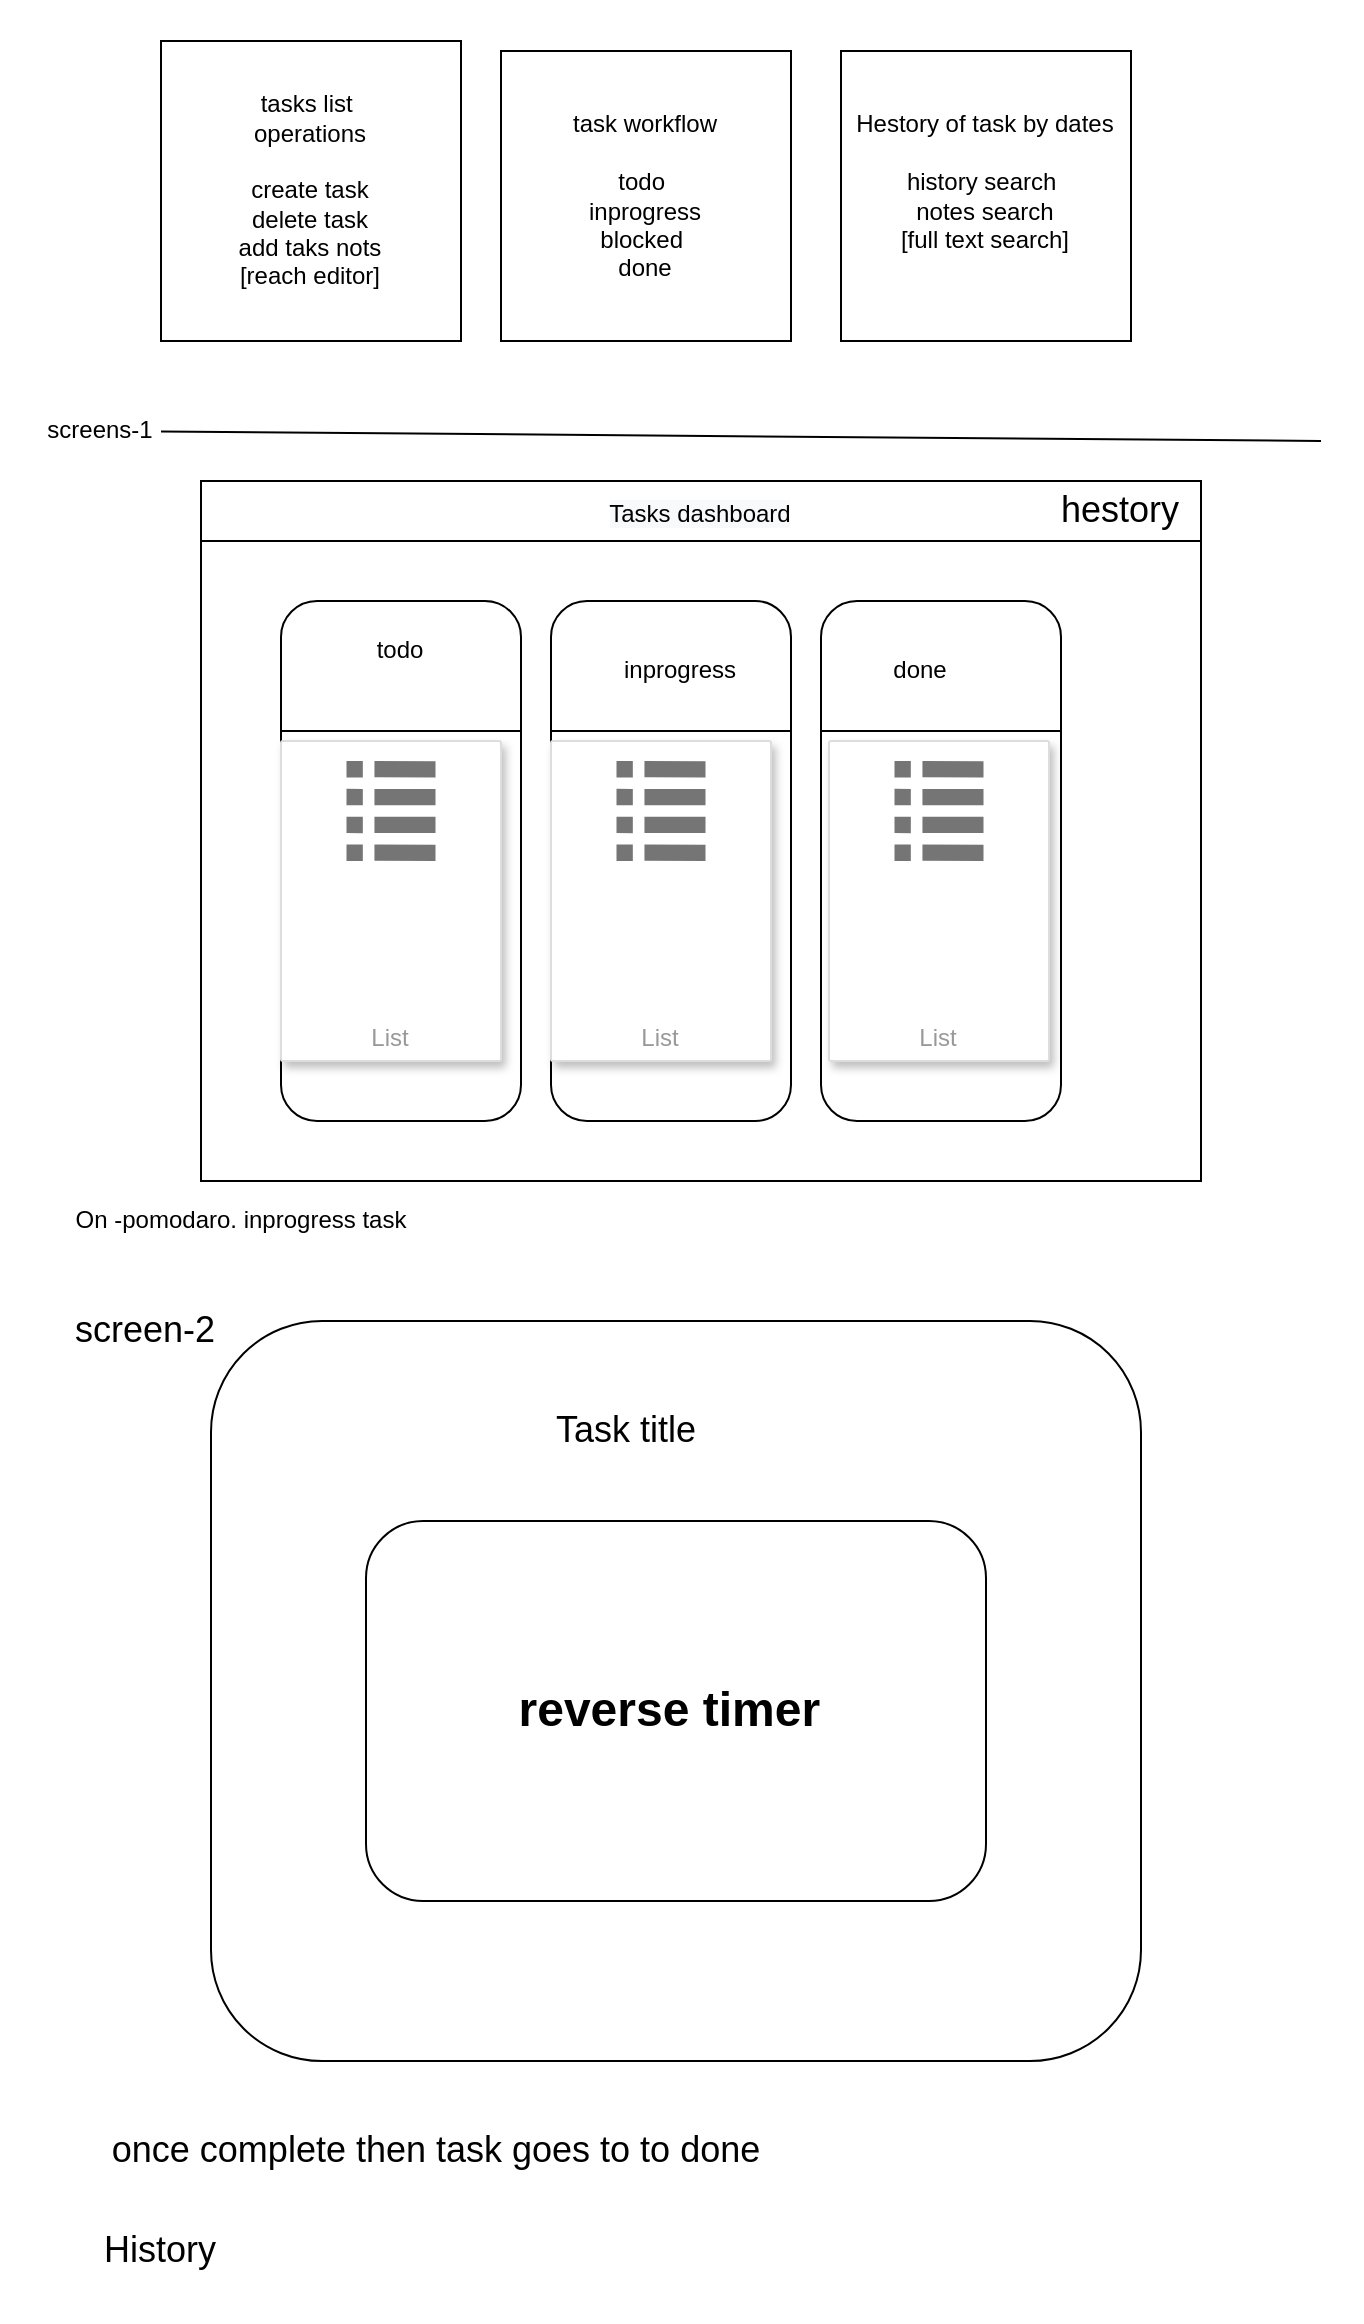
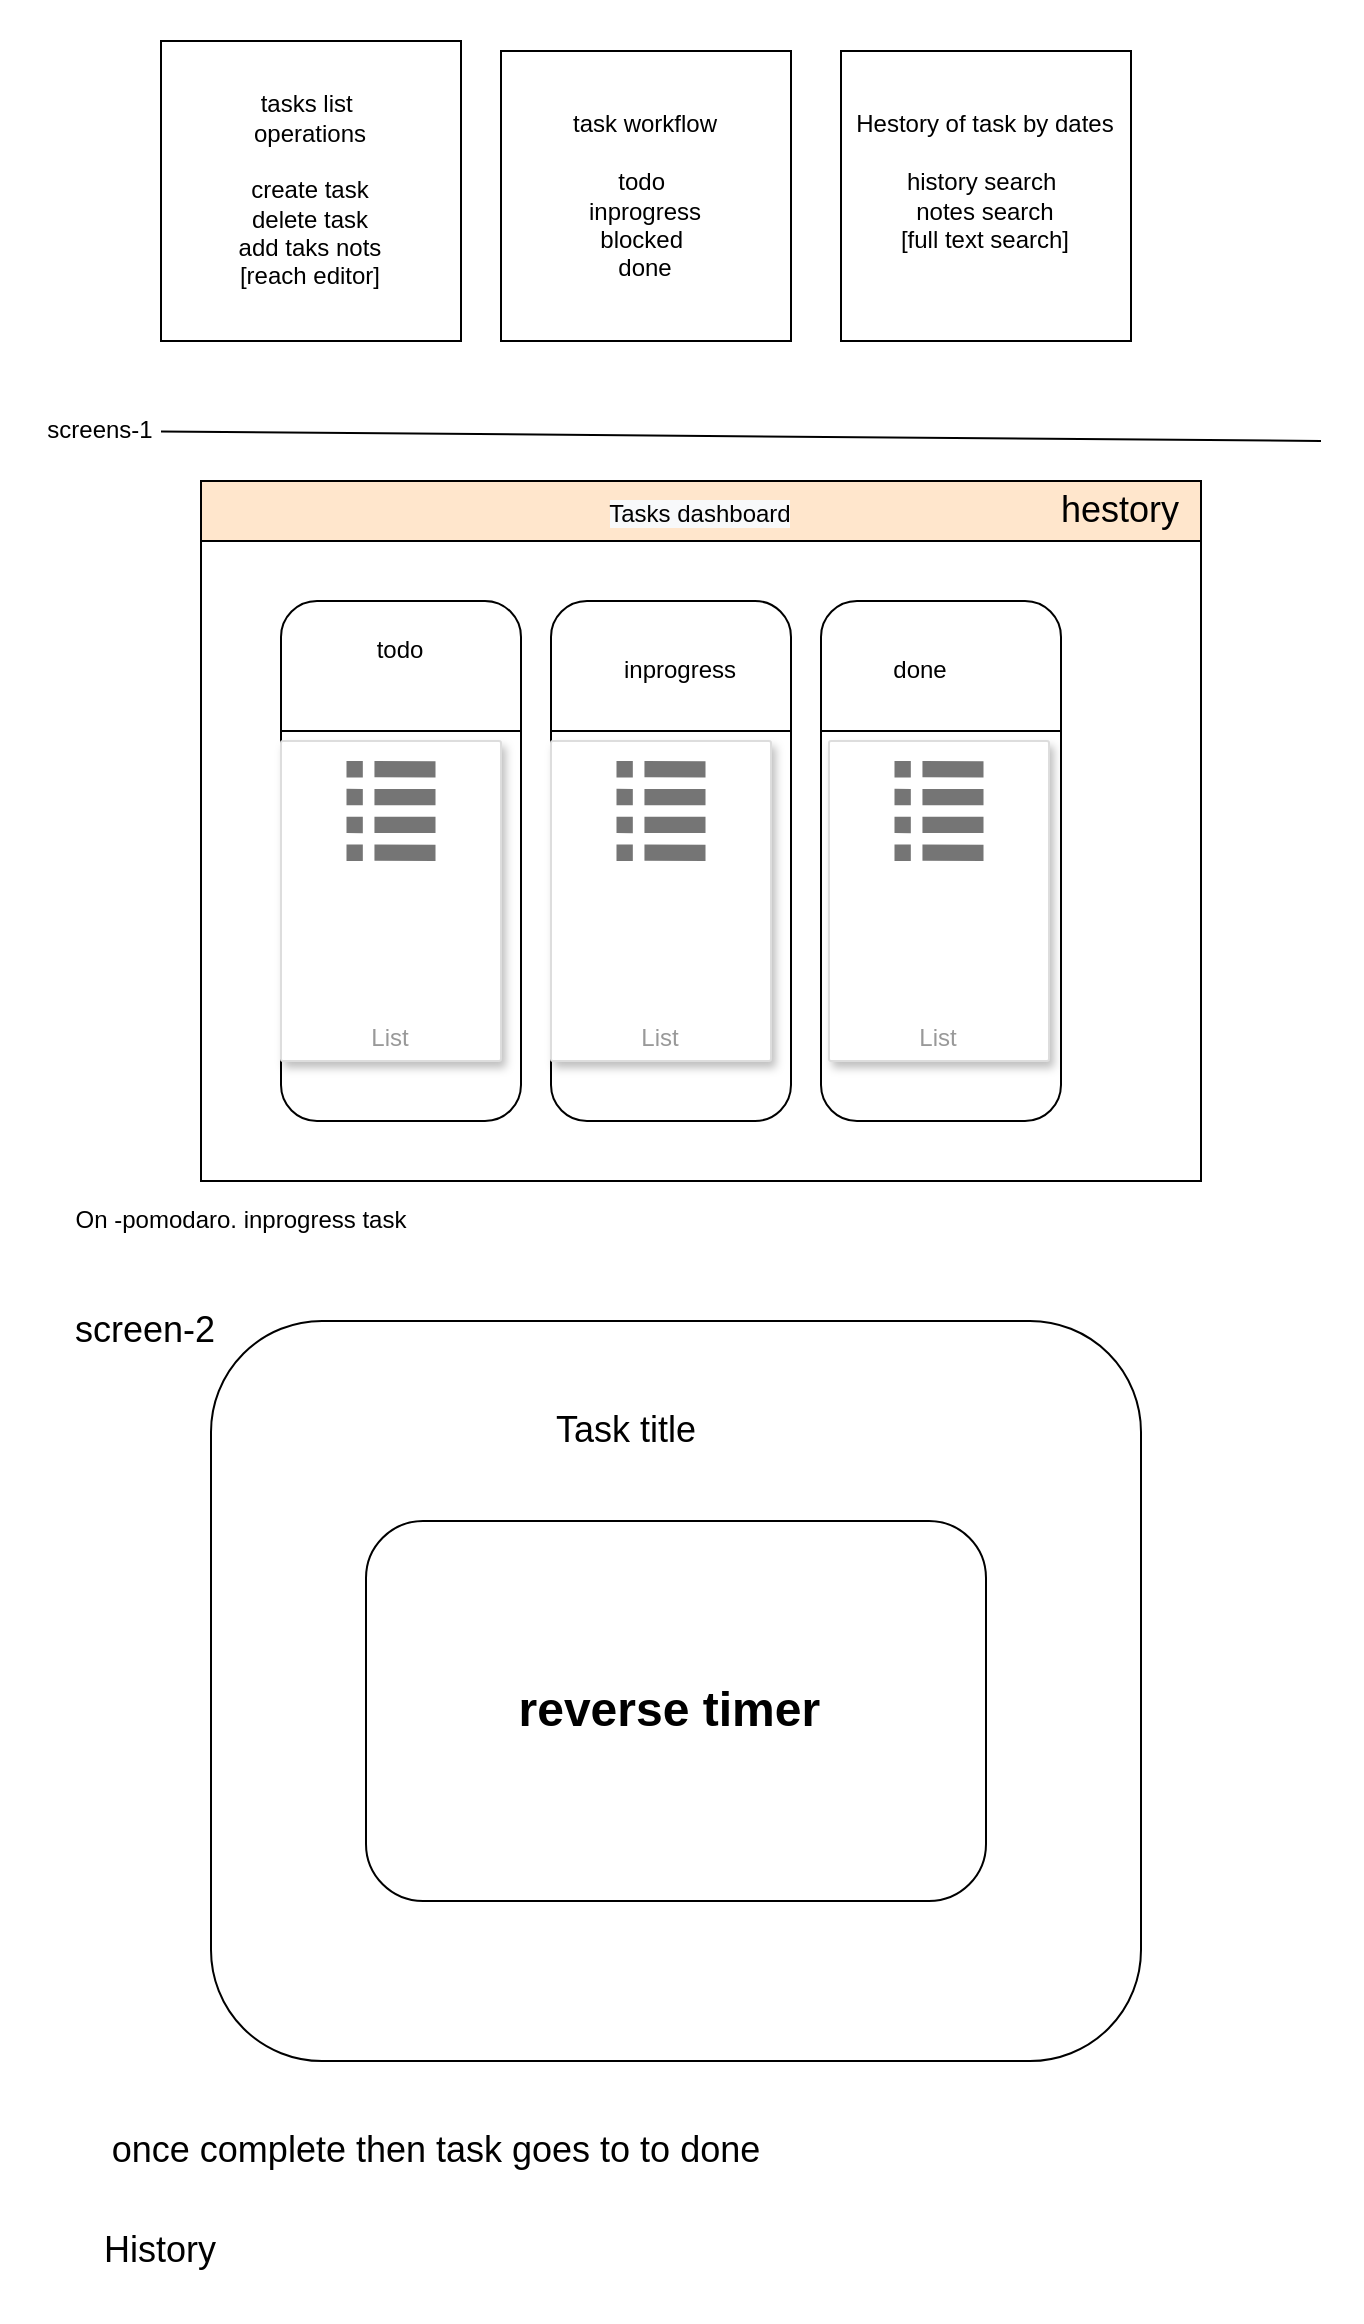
node "Tasks dashboard": fillcolor #ffffff -> #ffe6cc
